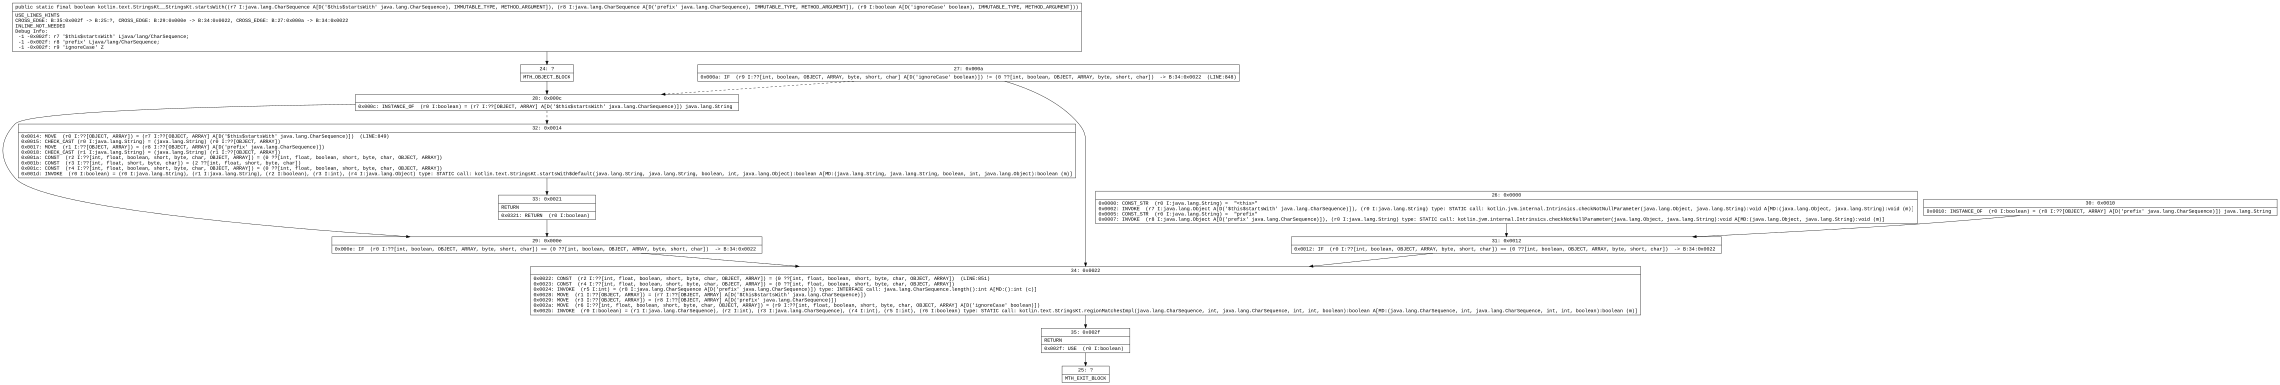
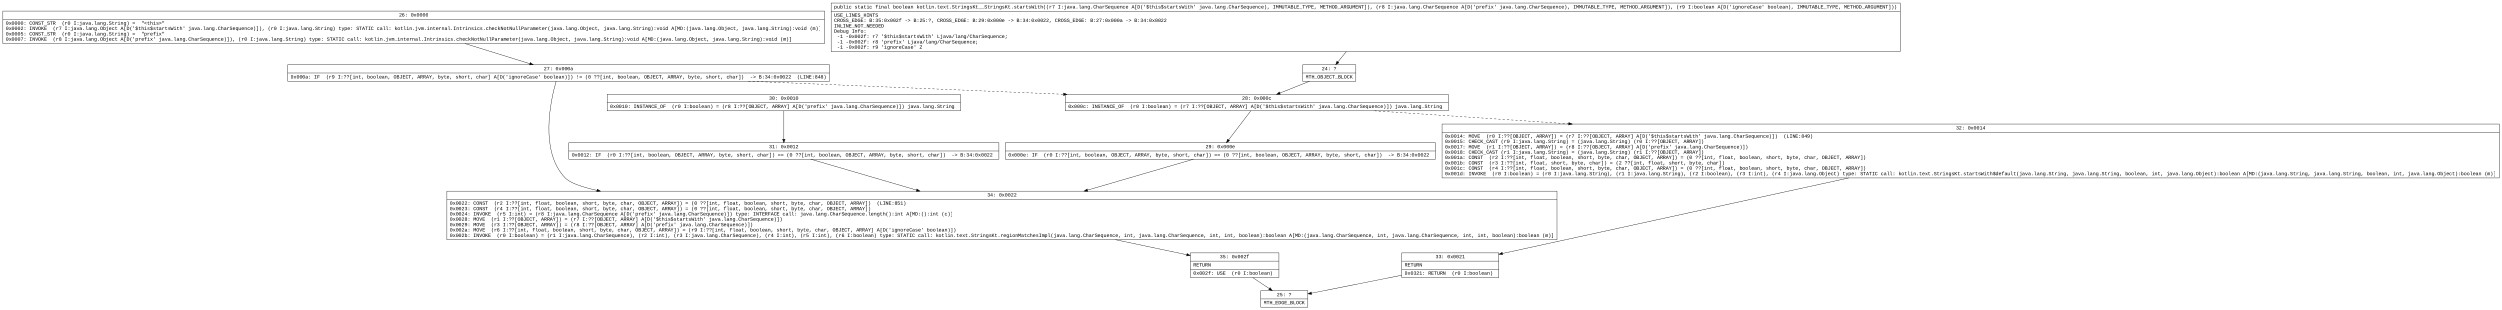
edge "33: 0x0021" -> "29: 0x000e": now "33: 0x0021" -> "25: ?"
edge "26: 0x0000" -> "31: 0x0012": now "26: 0x0000" -> "27: 0x000a"
node "25: ?": text "MTH_EXIT_BLOCK" -> "MTH_EDGE_BLOCK"
